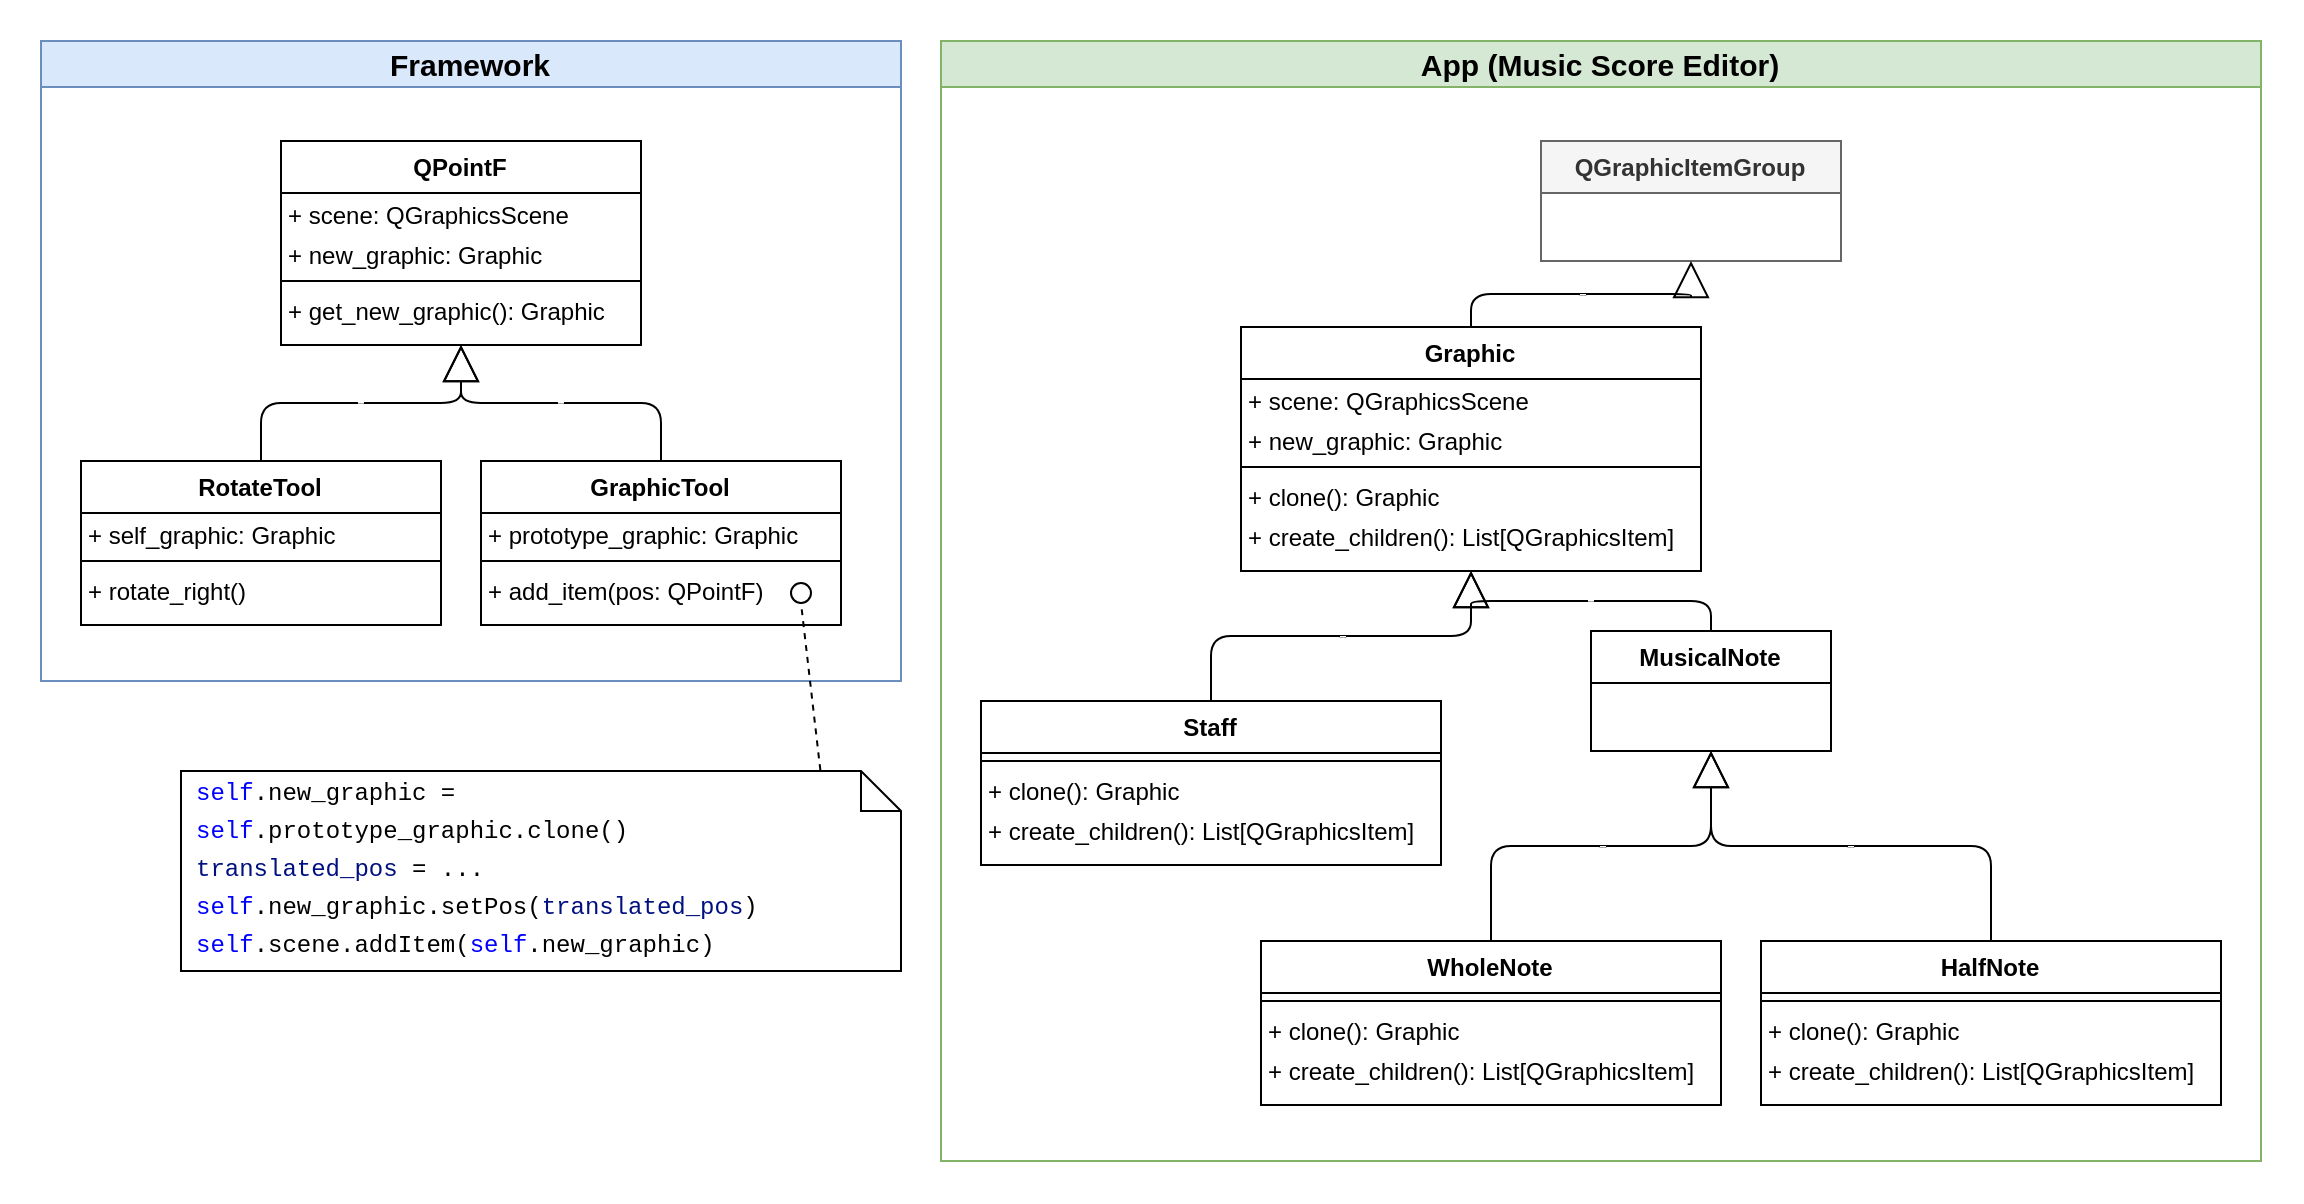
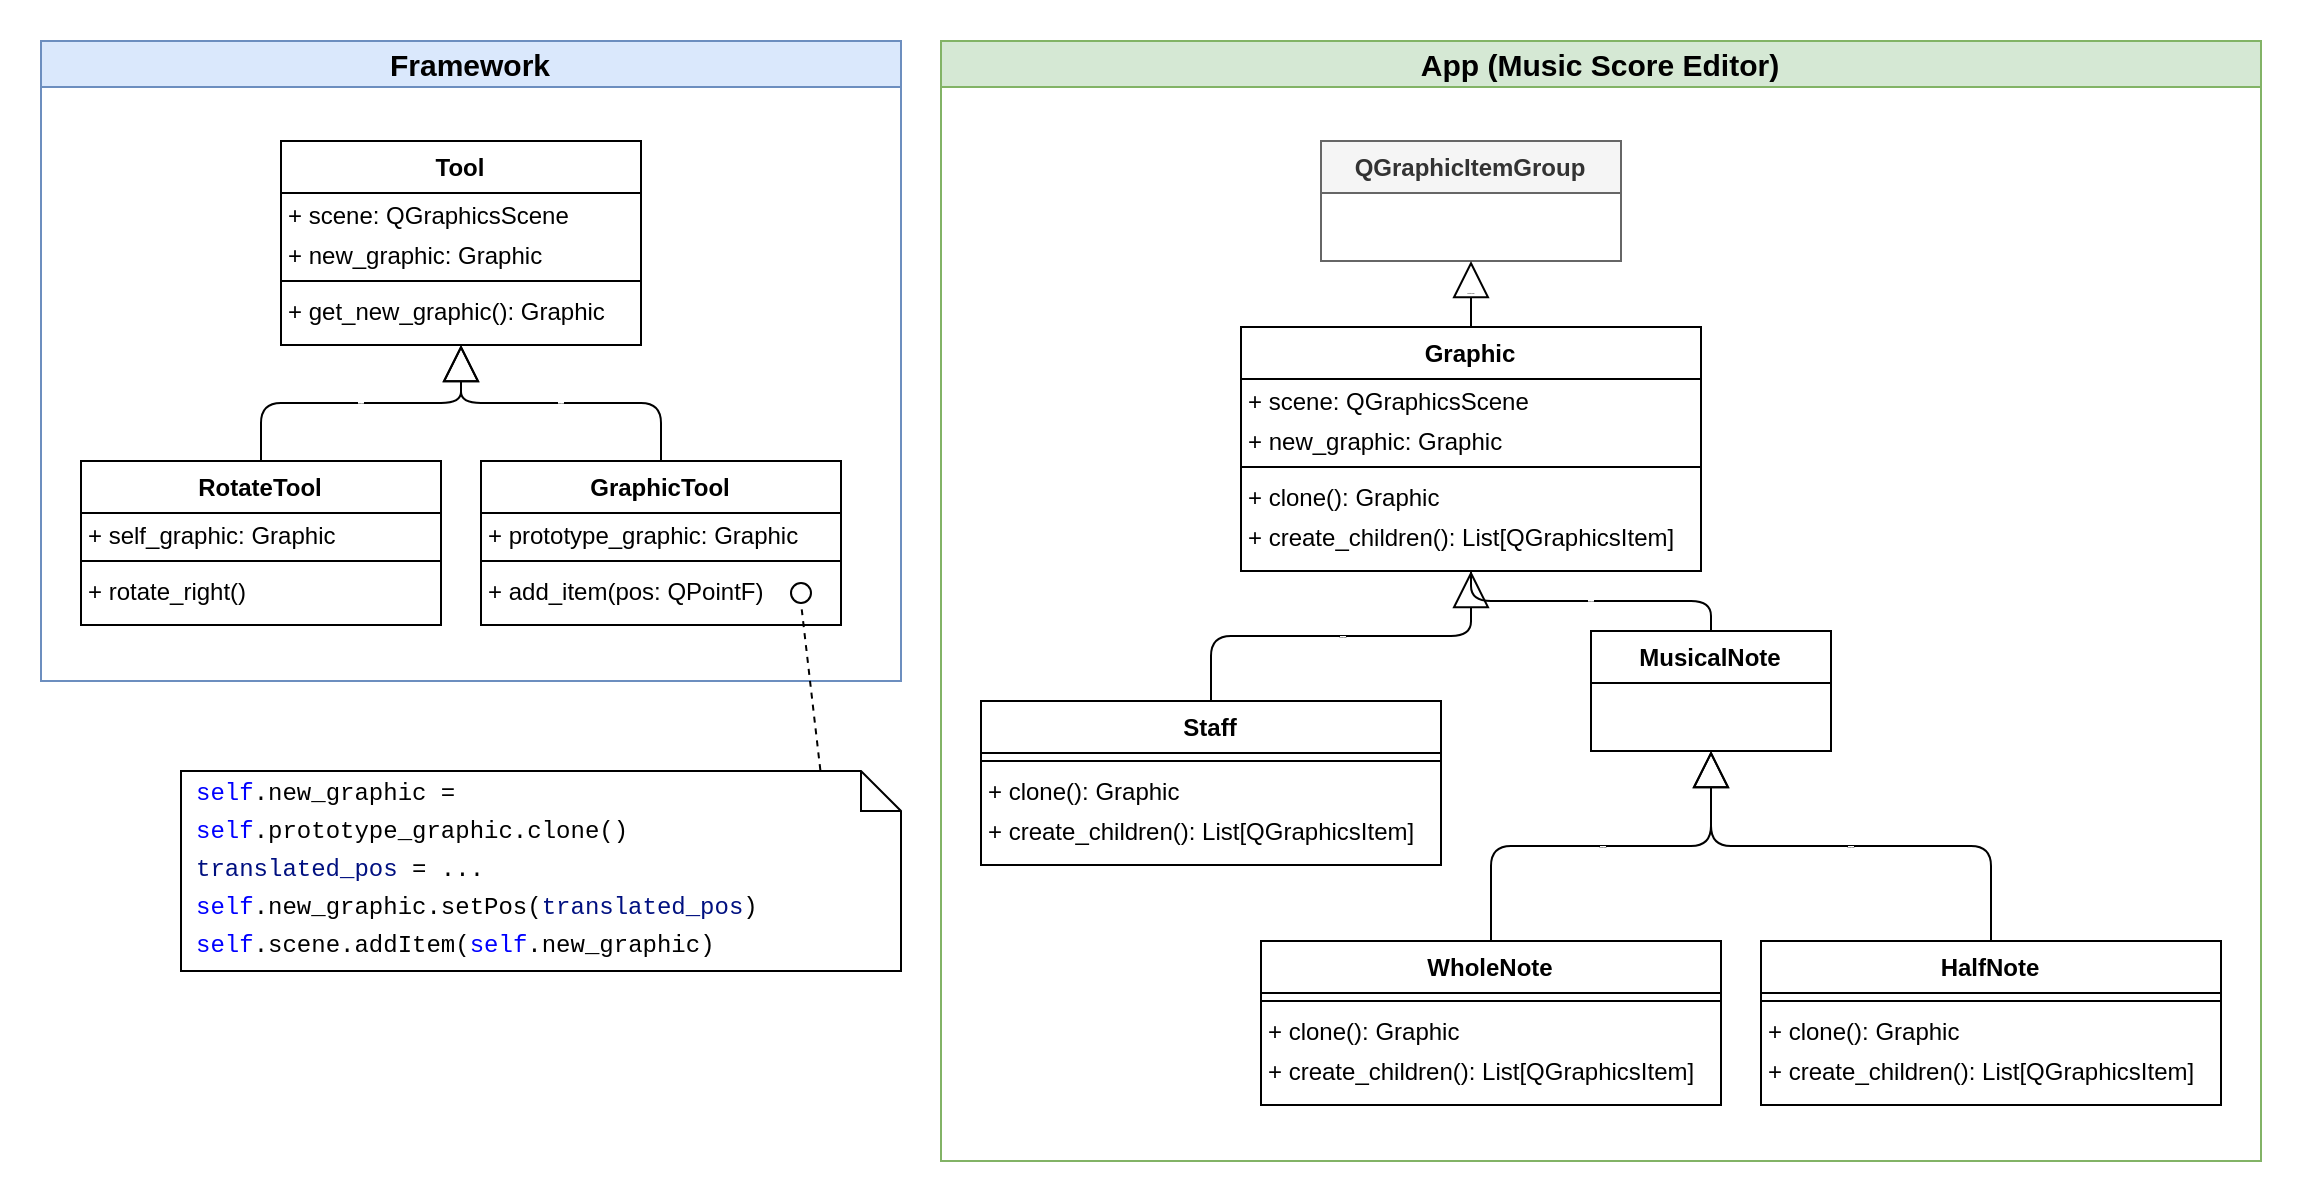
node "QPointF": label "QPointF" -> "Tool"
node "QGraphicItemGroup": moved (1691, 201) -> (1471, 201)
edge "MusicalNote" -> "Graphic": arrowhead block -> none
